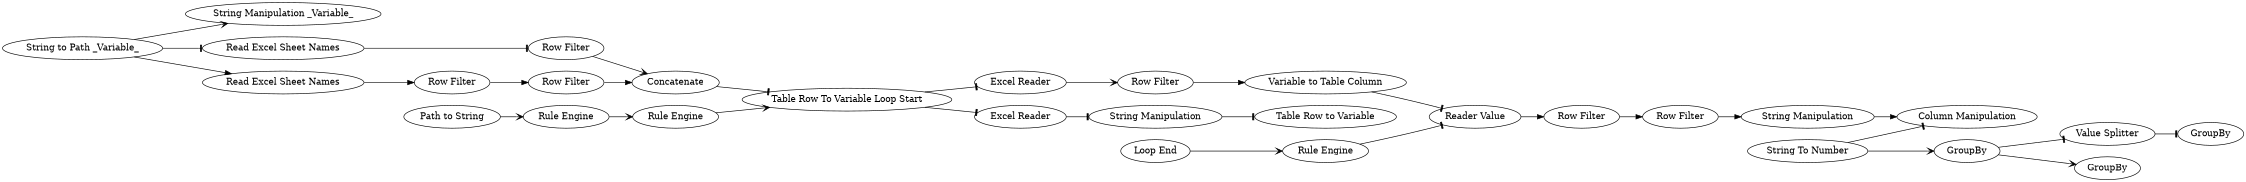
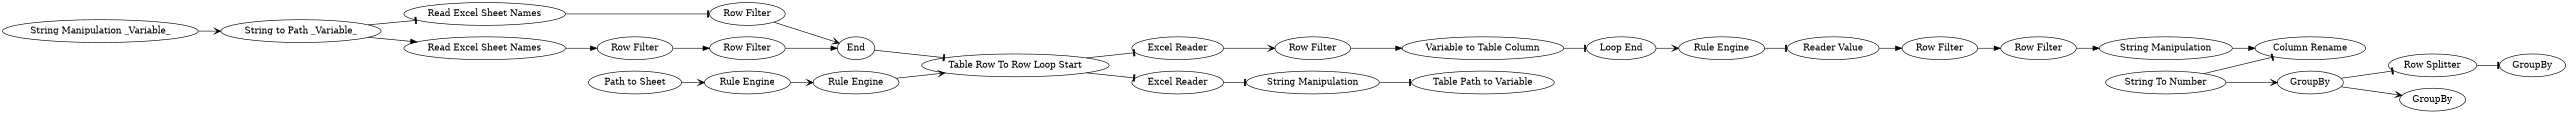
edge "String to Path _Variable_" -> "String Manipulation _Variable_": reversed
node "Concatenate": label "Concatenate" -> "End"
node "Table Row To Variable Loop Start": label "Table Row To Variable Loop Start" -> "Table Row To Row Loop Start"
edge "Variable to Table Column" -> "Reader Value": now "Variable to Table Column" -> "Loop End"
node "Path to String": label "Path to String" -> "Path to Sheet"
node "Table Row to Variable": label "Table Row to Variable" -> "Table Path to Variable"
node "Column Manipulation": label "Column Manipulation" -> "Column Rename"
node "Value Splitter": label "Value Splitter" -> "Row Splitter"
